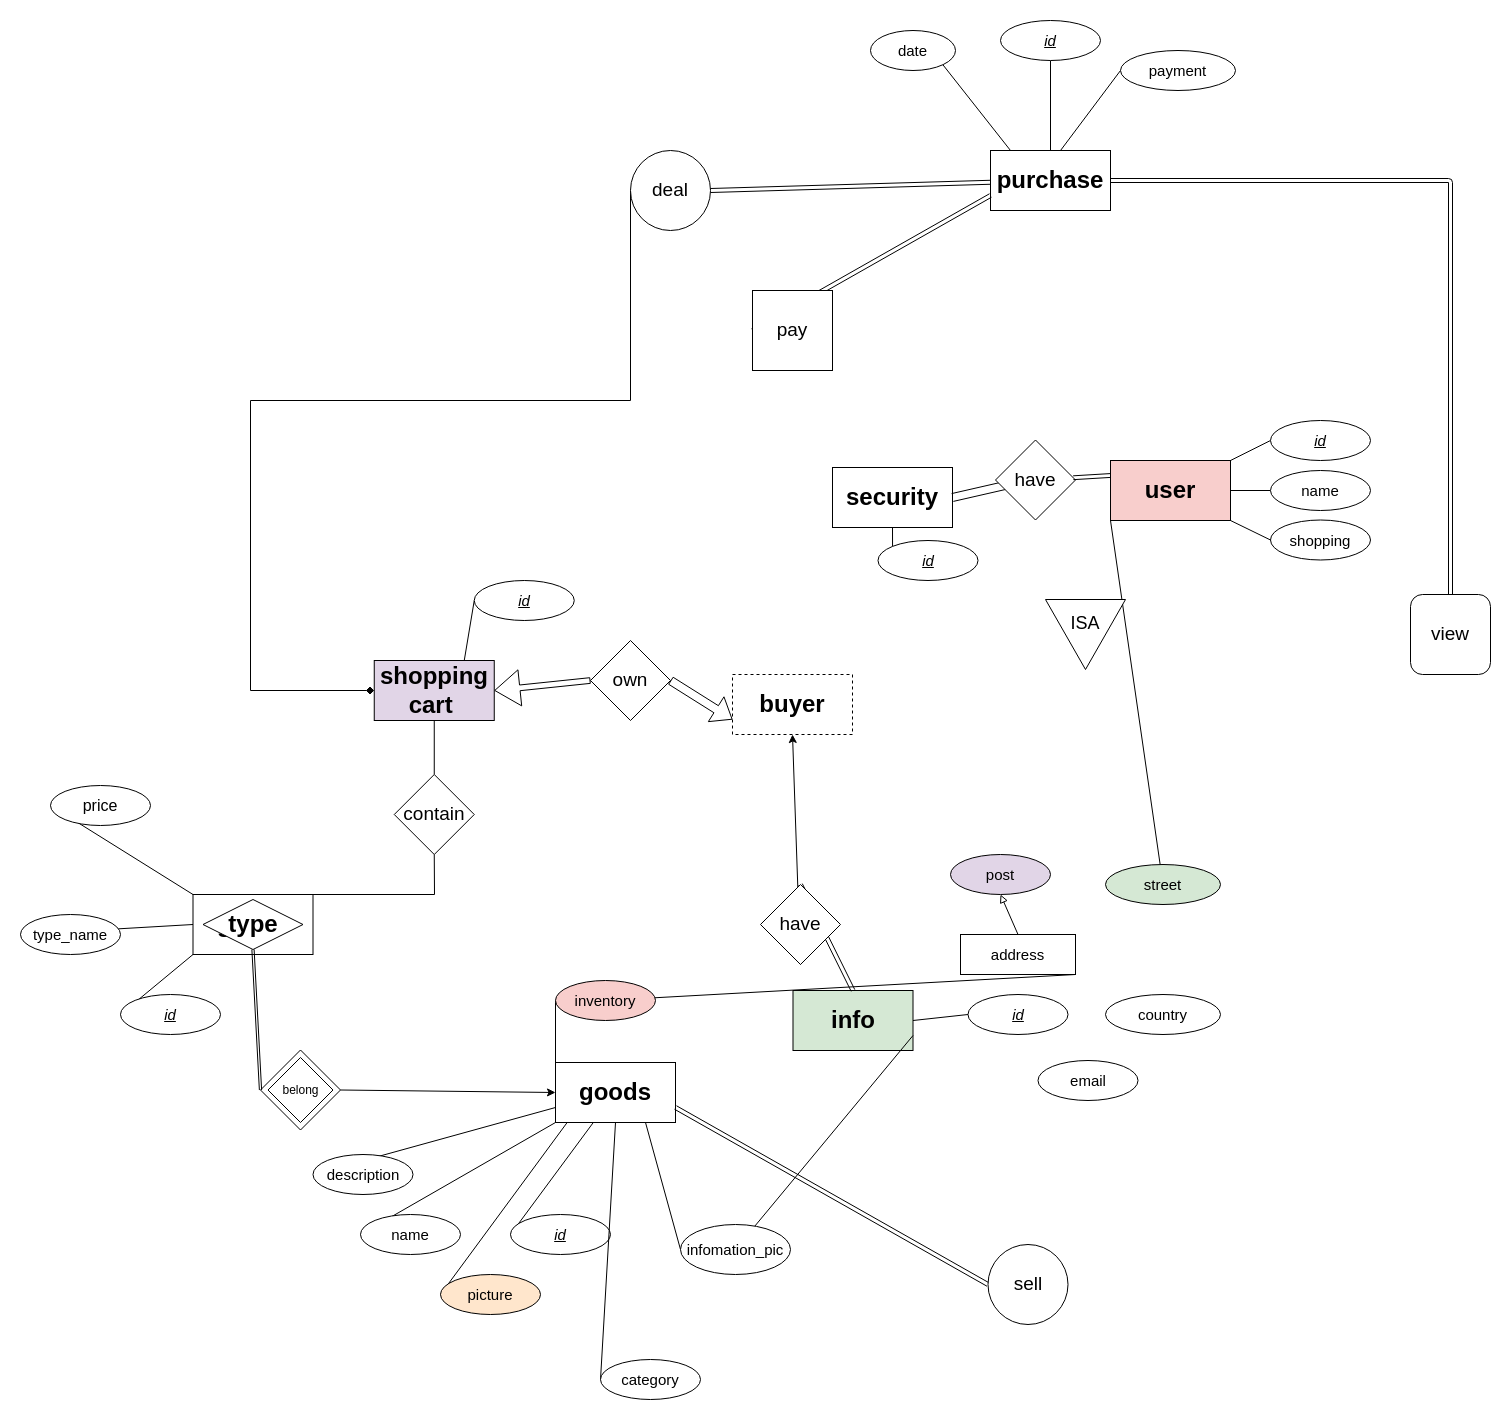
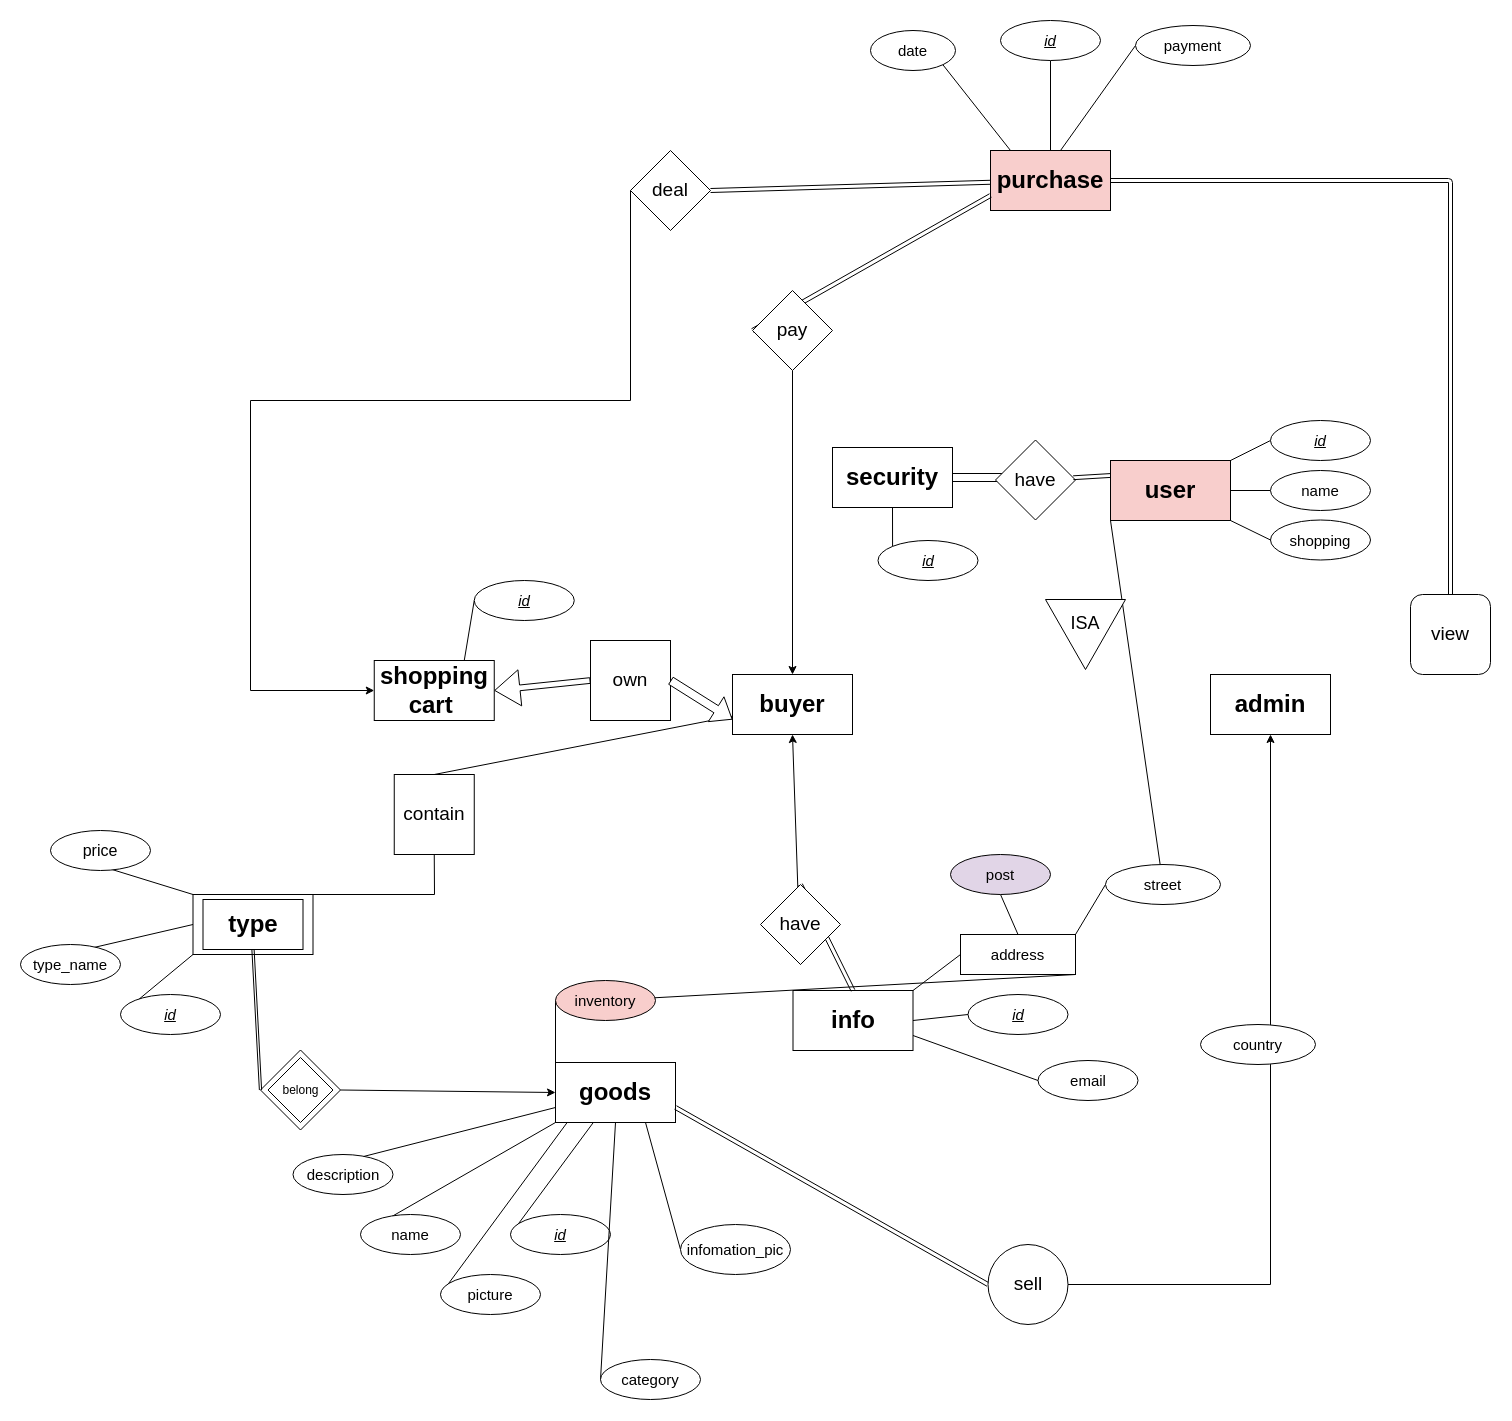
node "payment": moved (1178, 71) -> (1193, 46)
node "purchase": fillcolor #ffffff -> #f8cecc
node "deal": shape ellipse -> diamond
node "pay": shape rectangle -> diamond
node "security": moved (893, 498) -> (893, 478)
edge "pay" -> "buyer": added
node "own": shape diamond -> rectangle
edge "deal" -> "shopping cart": arrowhead diamond -> classic
node "shopping cart": fillcolor #e1d5e7 -> #ffffff
node "buyer": style dashed -> solid
node "admin": added
edge "shopping cart" -- "contain": now "buyer" -- "contain"
node "price": moved (101, 806) -> (101, 851)
node "contain": shape diamond -> rectangle
node "street": fillcolor #d5e8d4 -> #ffffff
edge "address" -> "post": arrowhead block -> none
edge "street" -- "address": added
node "type": shape diamond -> rectangle
node "type_name": moved (71, 935) -> (71, 965)
edge "address" -- "info": added
node "country": moved (1163, 1015) -> (1258, 1045)
node "info": fillcolor #d5e8d4 -> #ffffff
edge "info" -- "infomation_pic": now "info" -- "email"
node "description": moved (363, 1175) -> (343, 1175)
edge "sell" -> "admin": added
node "picture": fillcolor #ffe6cc -> #ffffff
